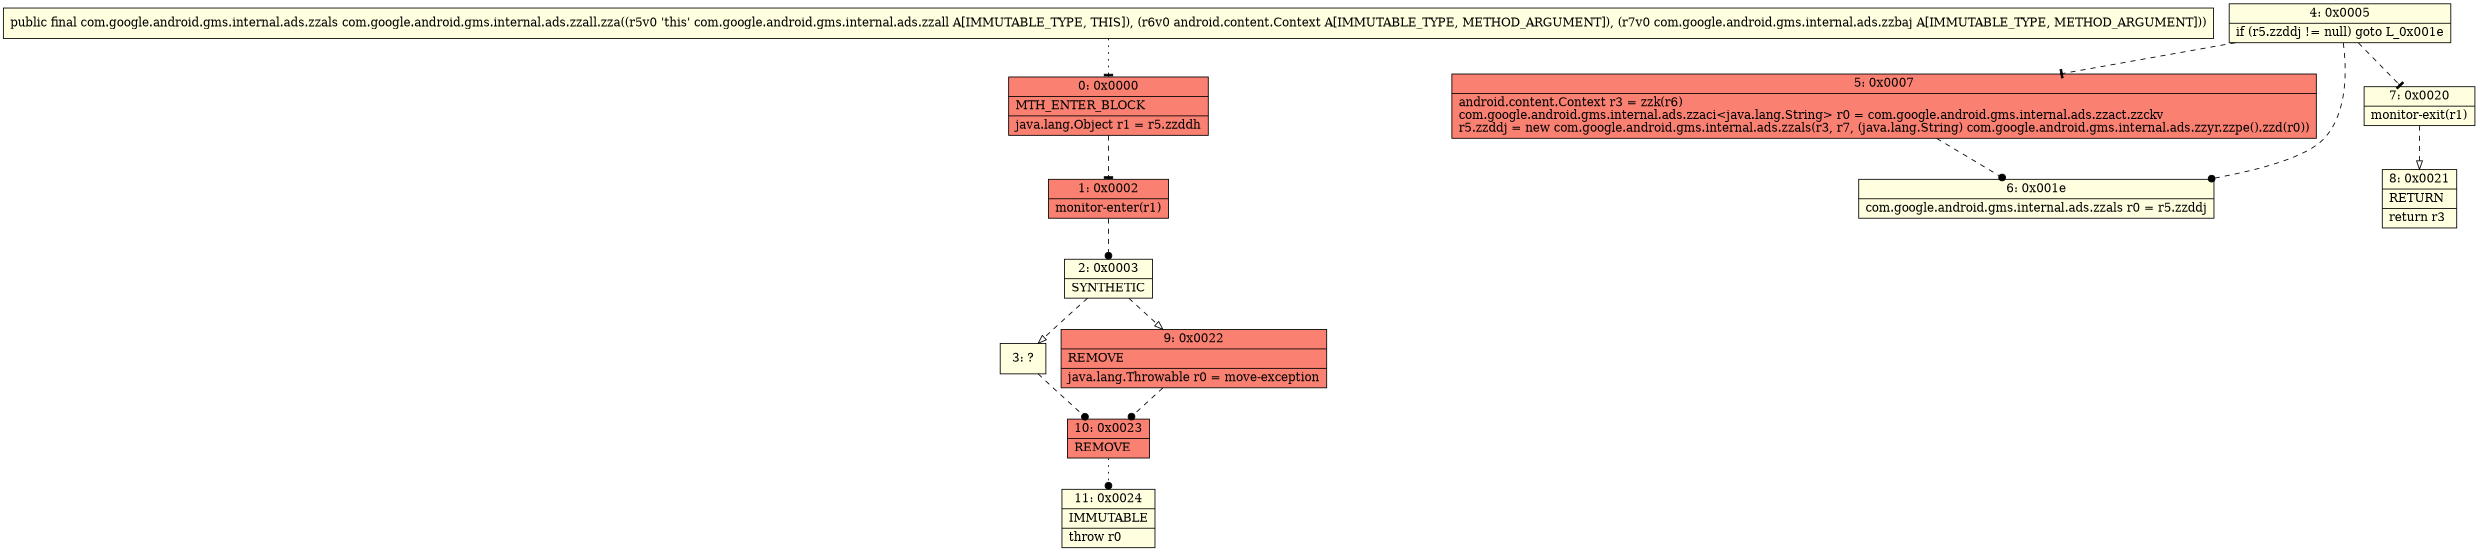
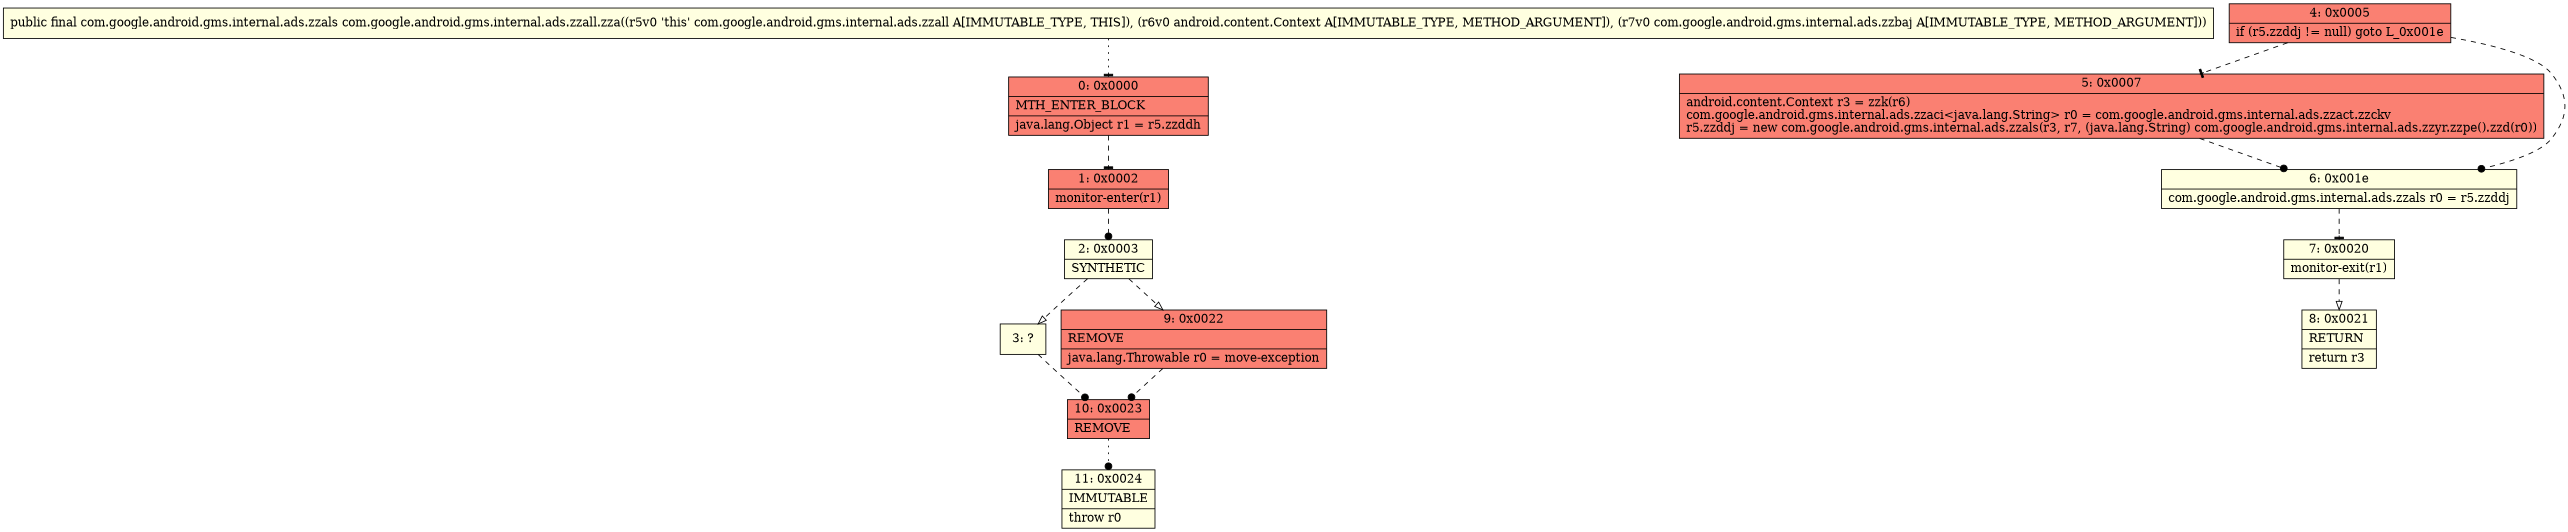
node "4: 0x0005": fillcolor lightyellow -> salmon
edge "4: 0x0005" -> "7: 0x0020": now "6: 0x001e" -> "7: 0x0020"
